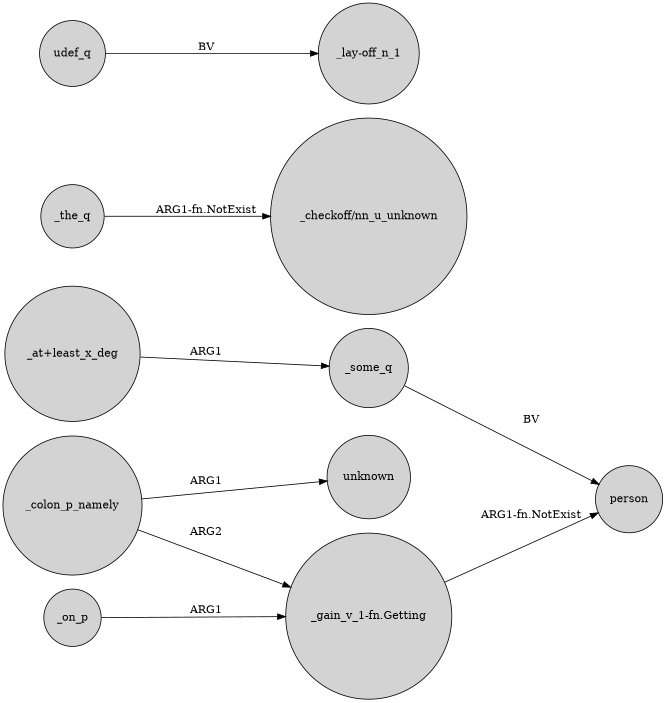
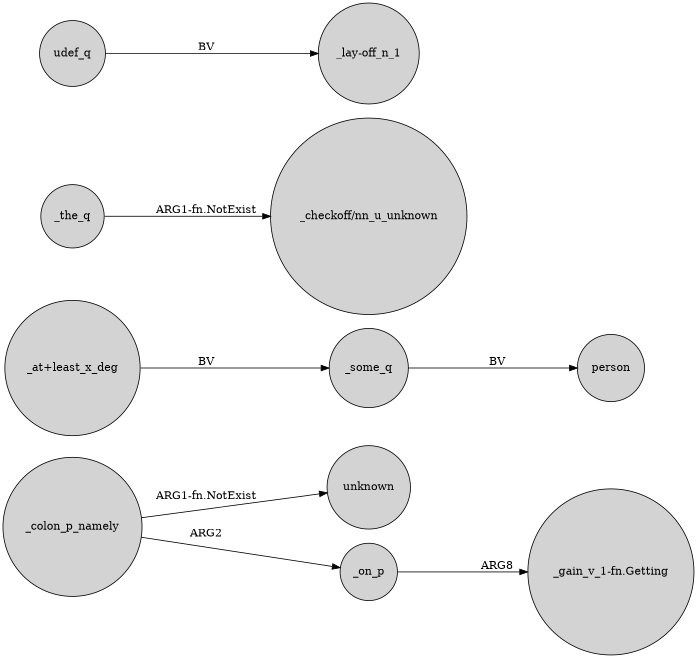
edge "_at+least_x_deg" -> "_some_q": label "ARG1" -> "BV"
edge "_colon_p_namely" -> "unknown": label "ARG1" -> "ARG1-fn.NotExist"
edge "_gain_v_1-fn.Getting" -> "person": removed, label "ARG1-fn.NotExist"
edge "_colon_p_namely" -> "_gain_v_1-fn.Getting": now "_colon_p_namely" -> "_on_p"
edge "_on_p" -> "_gain_v_1-fn.Getting": label "ARG1" -> "ARG8"
